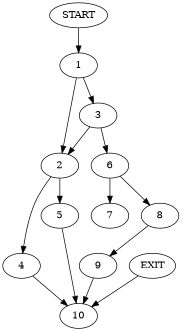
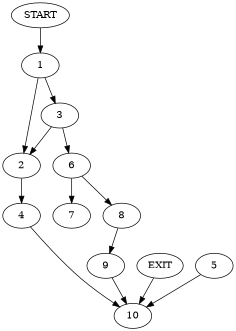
edge "2" -> "5": removed
